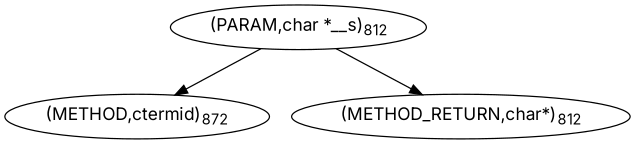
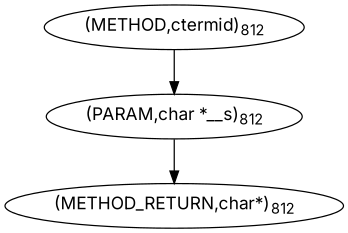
edge "(PARAM,char *__s)" -> "(METHOD,ctermid)": reversed
node "(METHOD,ctermid)": text "872" -> "812"
